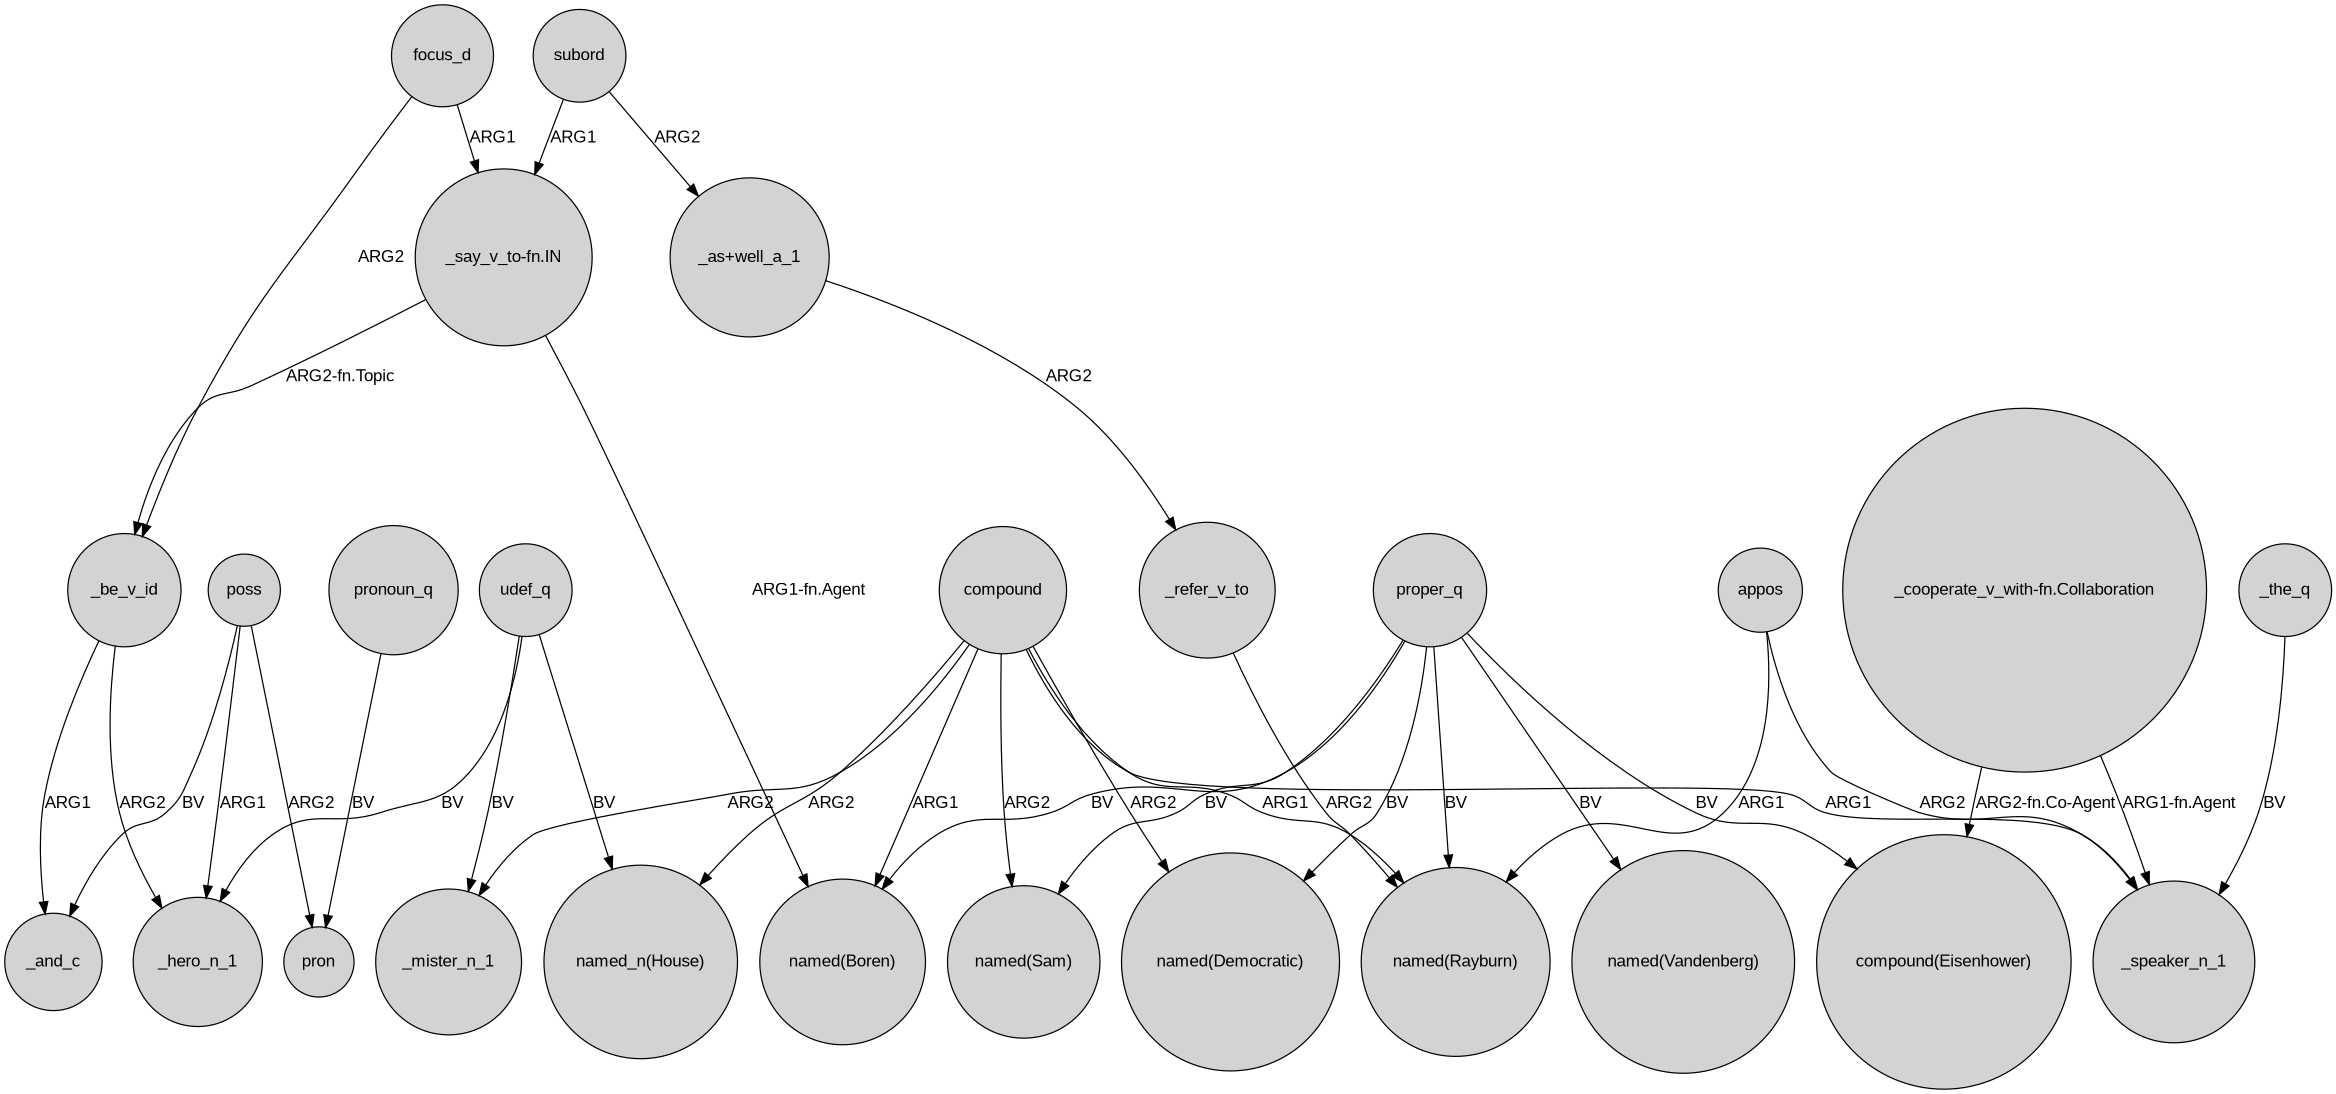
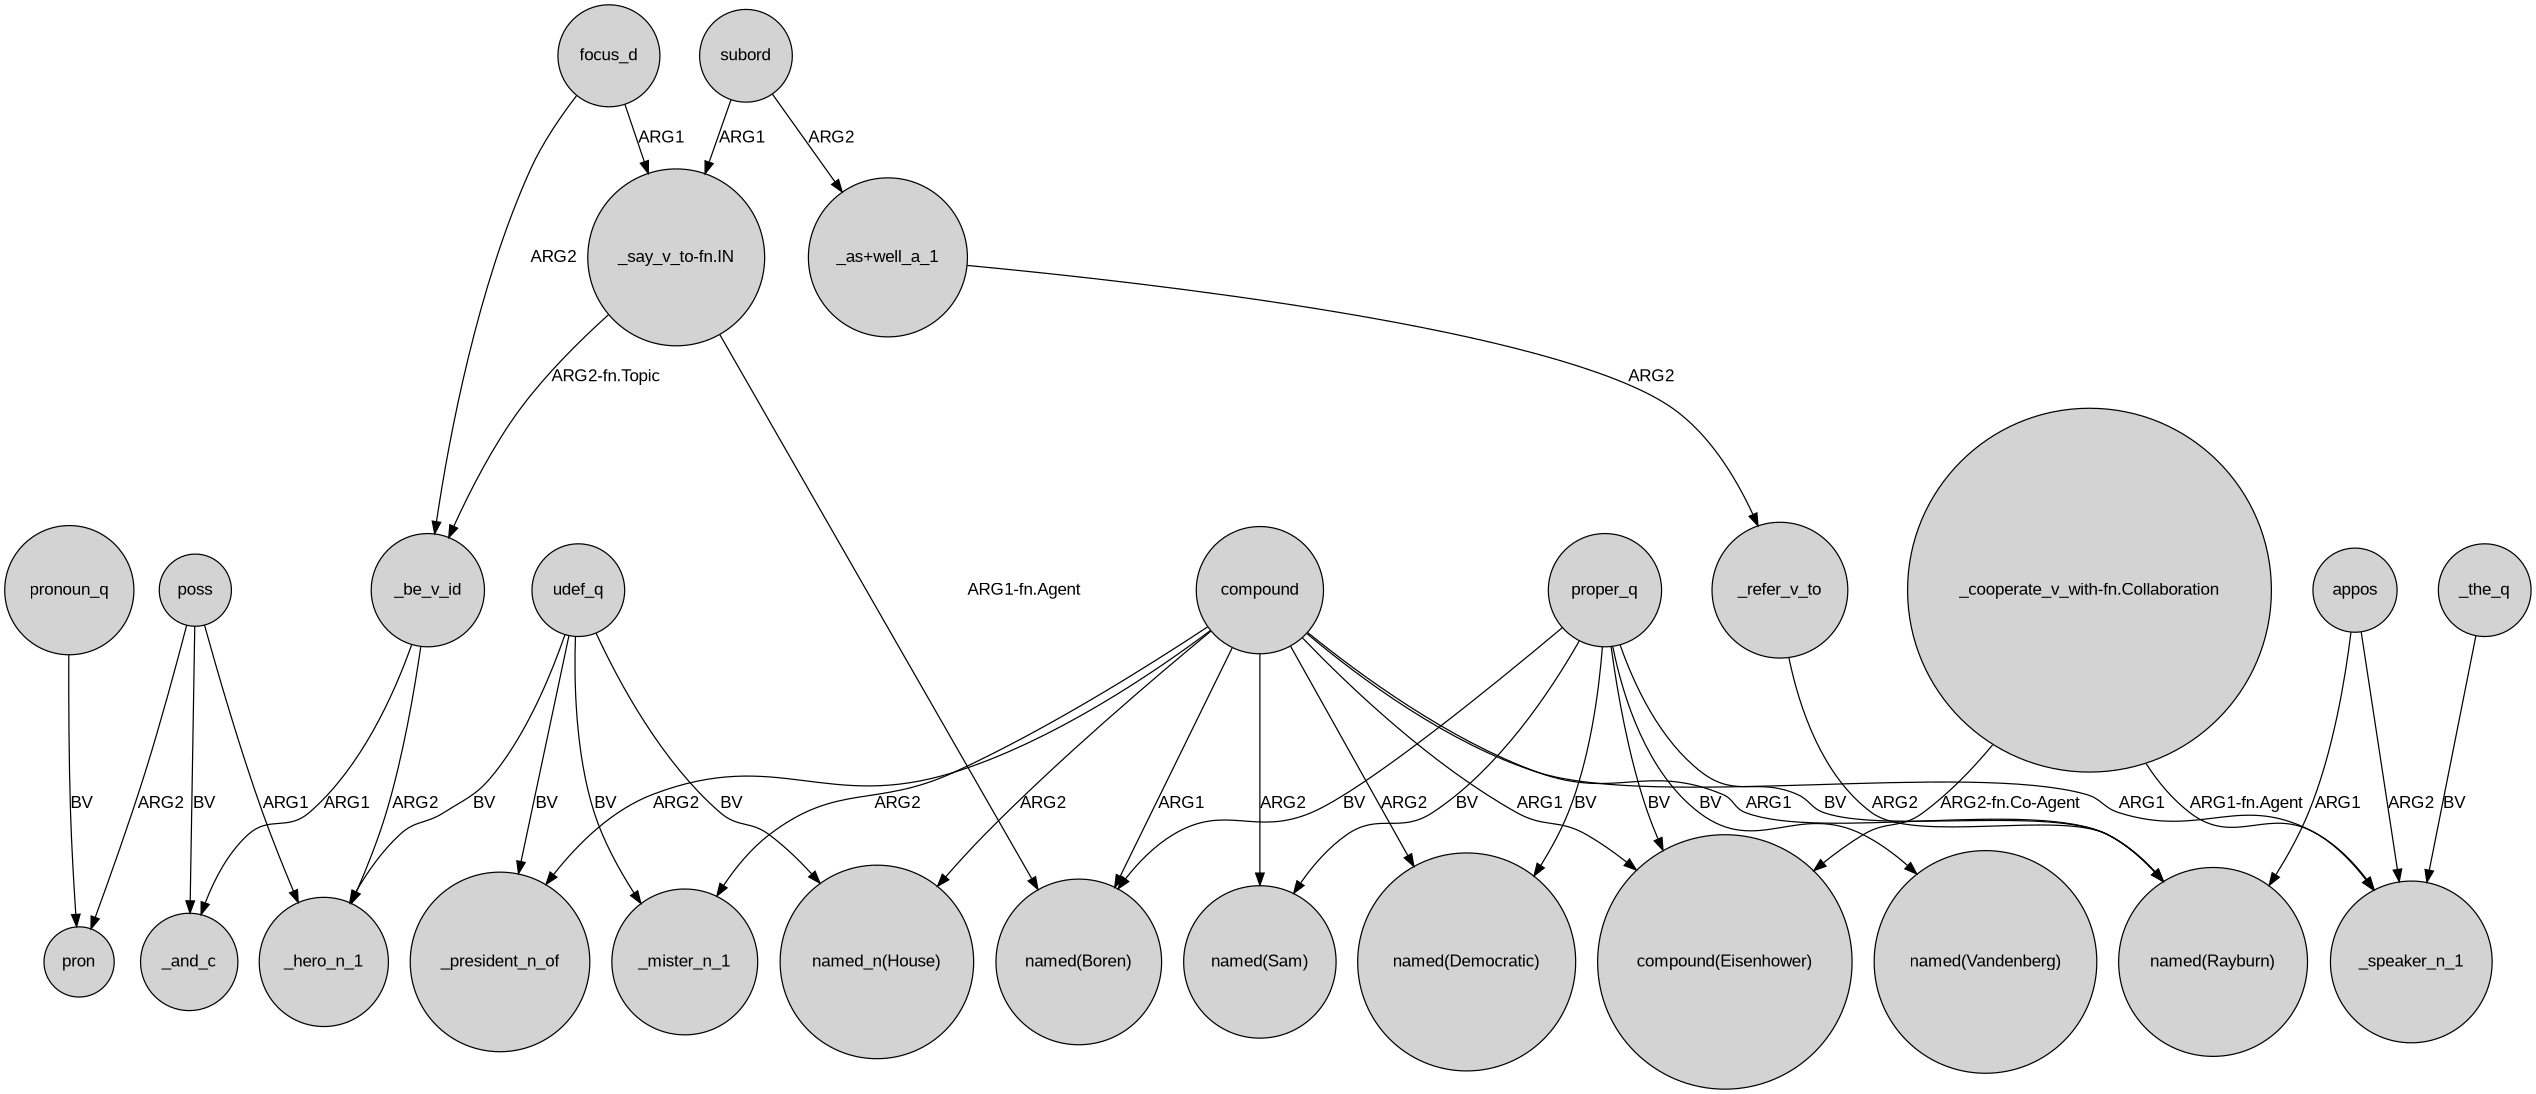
edge "compound" -> "compound(Eisenhower)": added, label "ARG1"
node "_president_n_of": added
